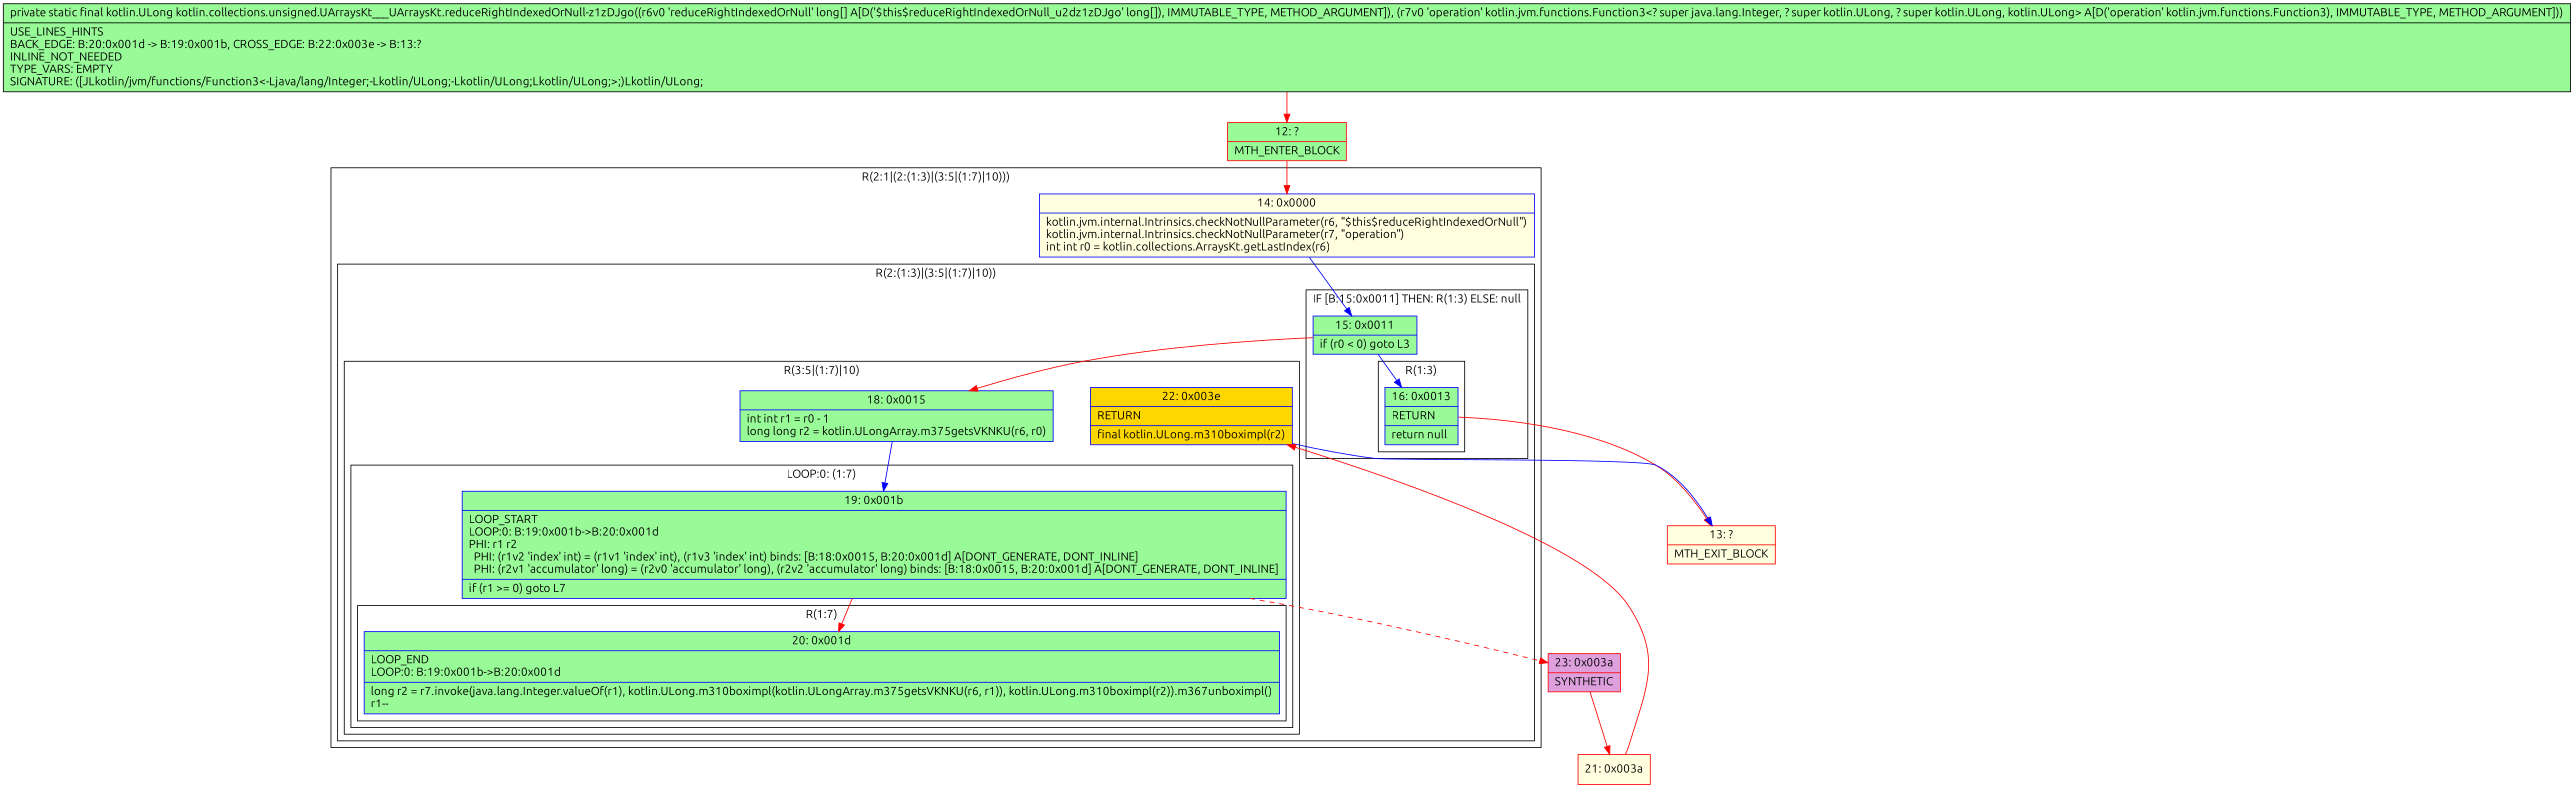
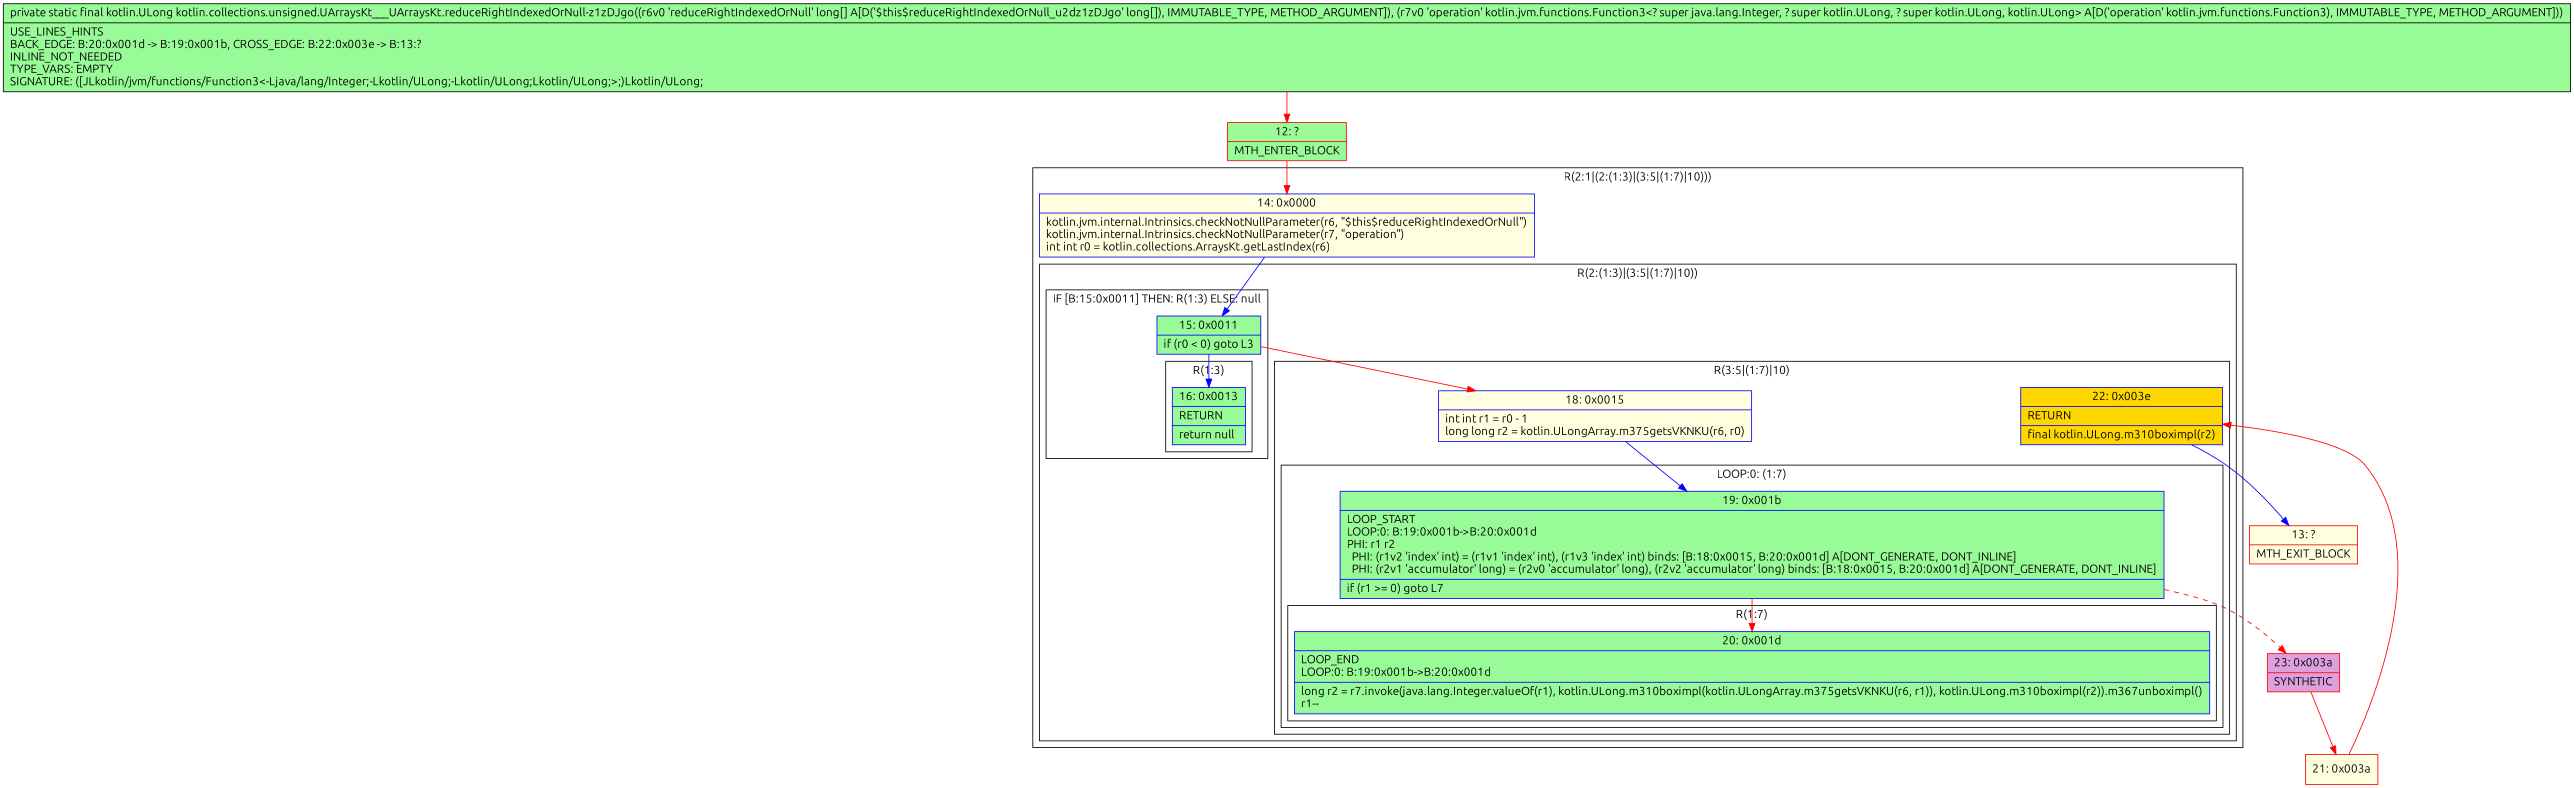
node "18: 0x0015": fillcolor palegreen -> lightyellow
edge "16: 0x0013" -> "13: ?": removed
